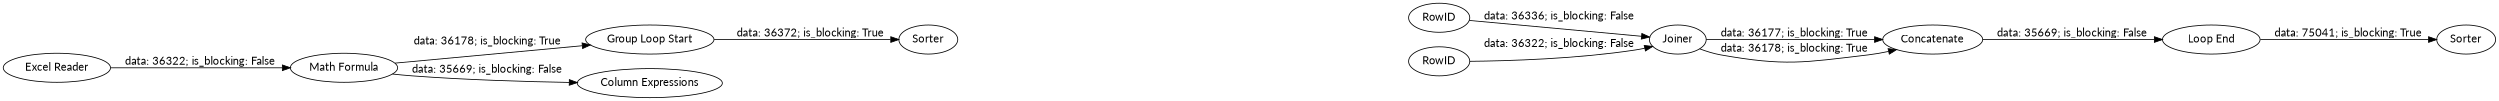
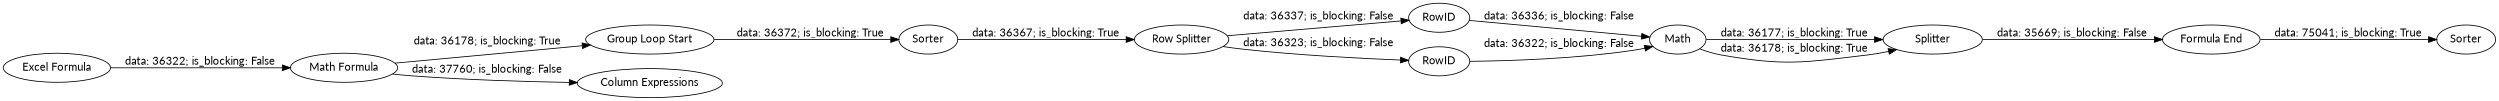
node "Row Splitter": added
node "Joiner": label "Joiner" -> "Math"
node "Concatenate": label "Concatenate" -> "Splitter"
node "Loop End": label "Loop End" -> "Formula End"
node "Excel Reader": label "Excel Reader" -> "Excel Formula"
edge "Math Formula" -> "Column Expressions": label "data: 35669; is_blocking: False" -> "data: 37760; is_blocking: False"
